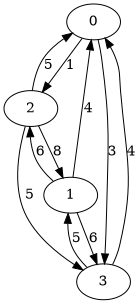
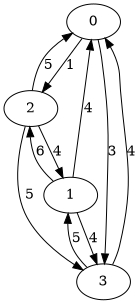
edge "2" -> "1": label "8" -> "4"
edge "1" -> "3": label "6" -> "4"
